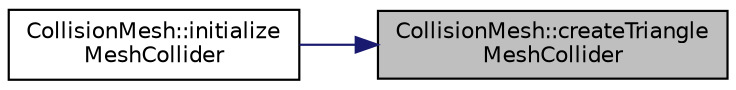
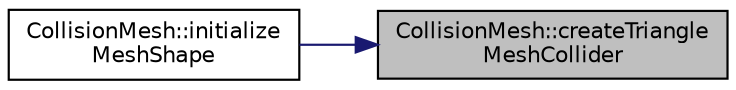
node "CollisionMesh::initialize MeshCollider": label "CollisionMesh::initialize MeshCollider" -> "CollisionMesh::initialize MeshShape"
